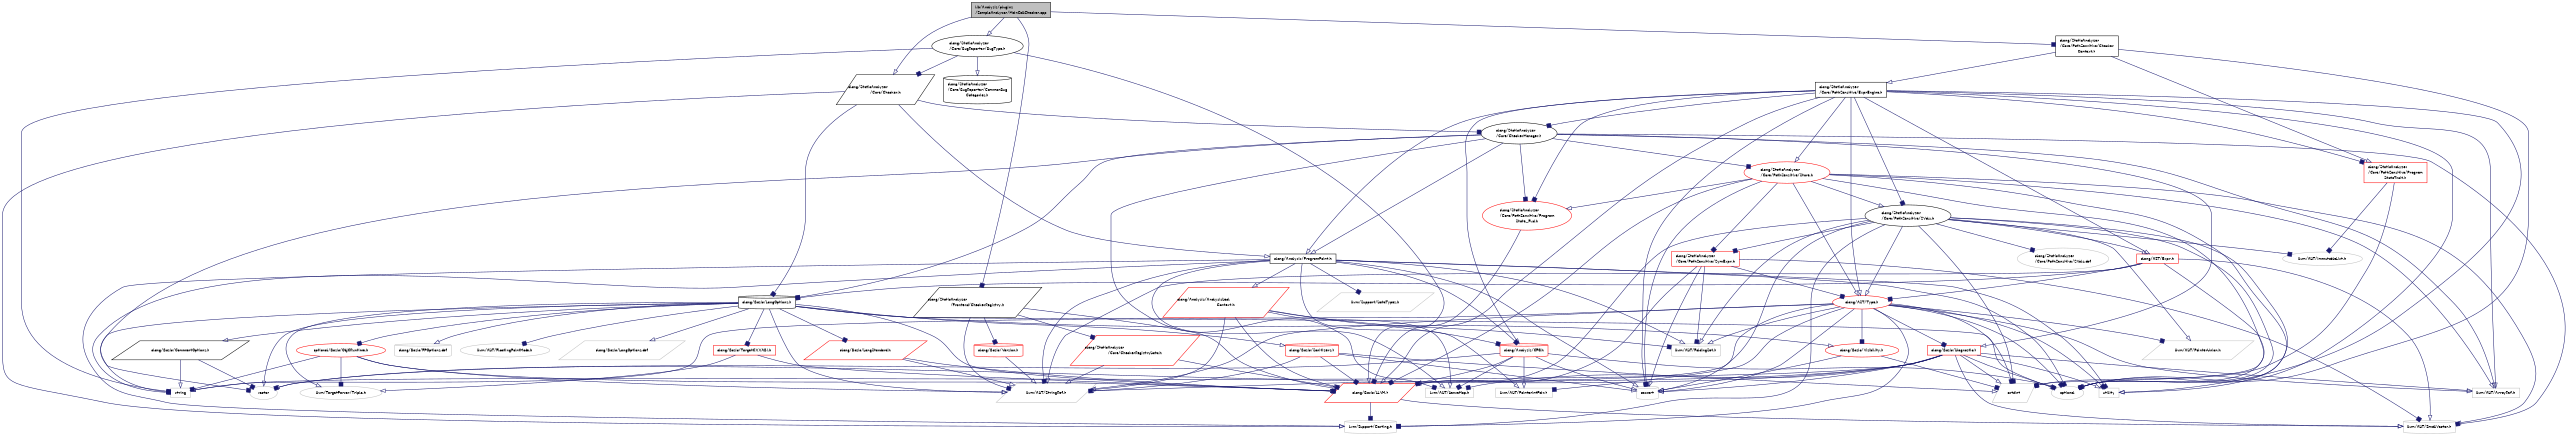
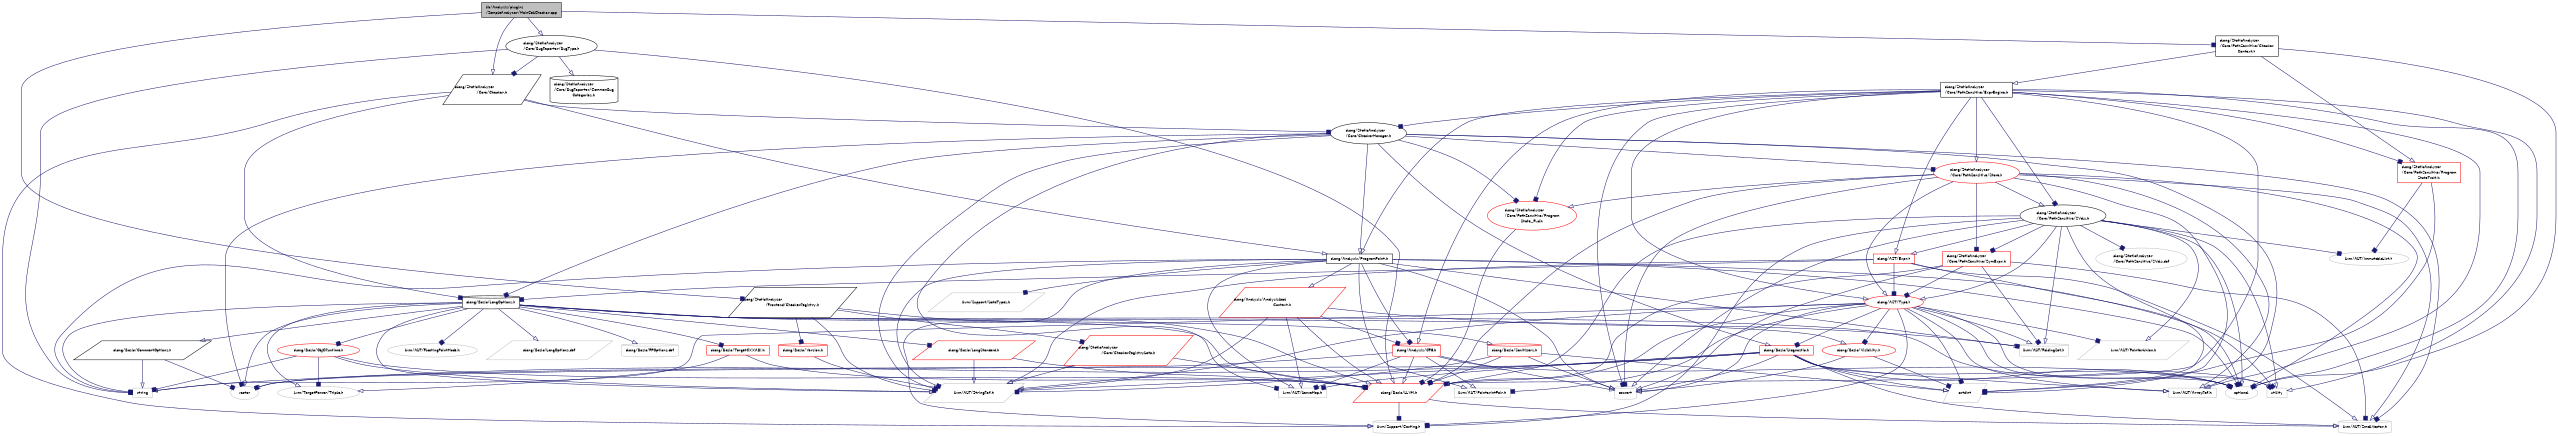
edge "clang/StaticAnalyzer /Core/CheckerManager.h" -> "llvm/ADT/StringRef.h": added
node "optional/Basic/ObjCRuntime.h": label "optional/Basic/ObjCRuntime.h" -> "clang/Basic/ObjCRuntime.h"
